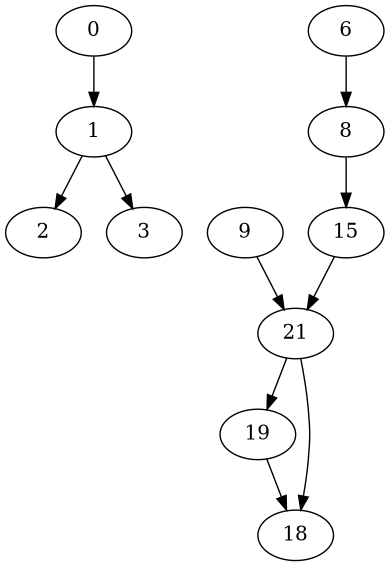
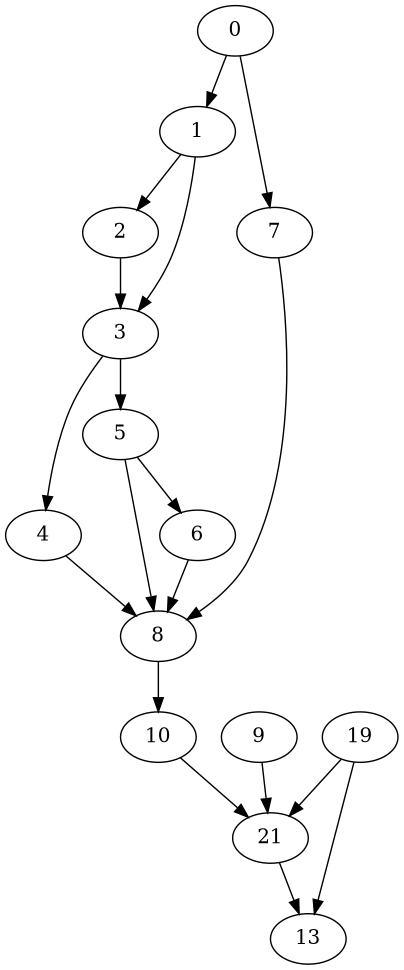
node "7": added
node "15": label "15" -> "10"
edge "2" -> "3": added
edge "21" -> "19": reversed
node "5": added
node "4": added
node "18": label "18" -> "13"
